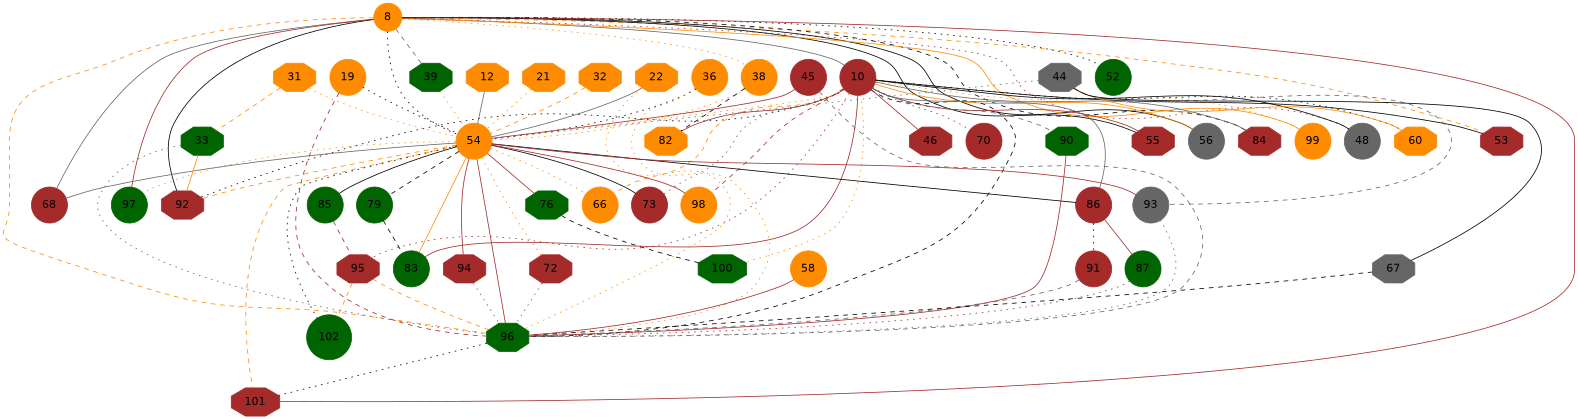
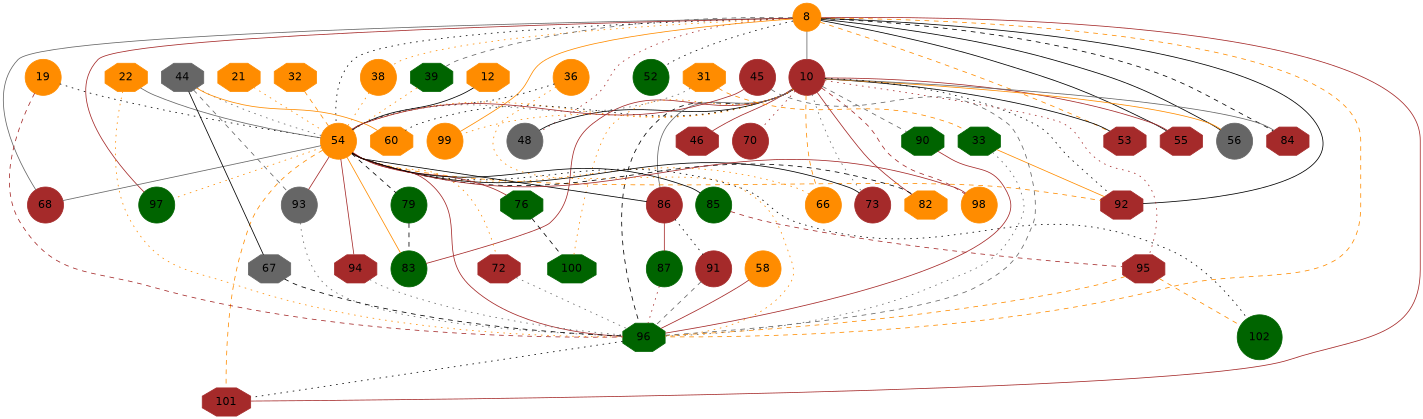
edge "12" -- "54": color gray40 -> black
edge "38" -- "82": now "54" -- "82"
edge "31" -- "54": color darkorange -> gray40
